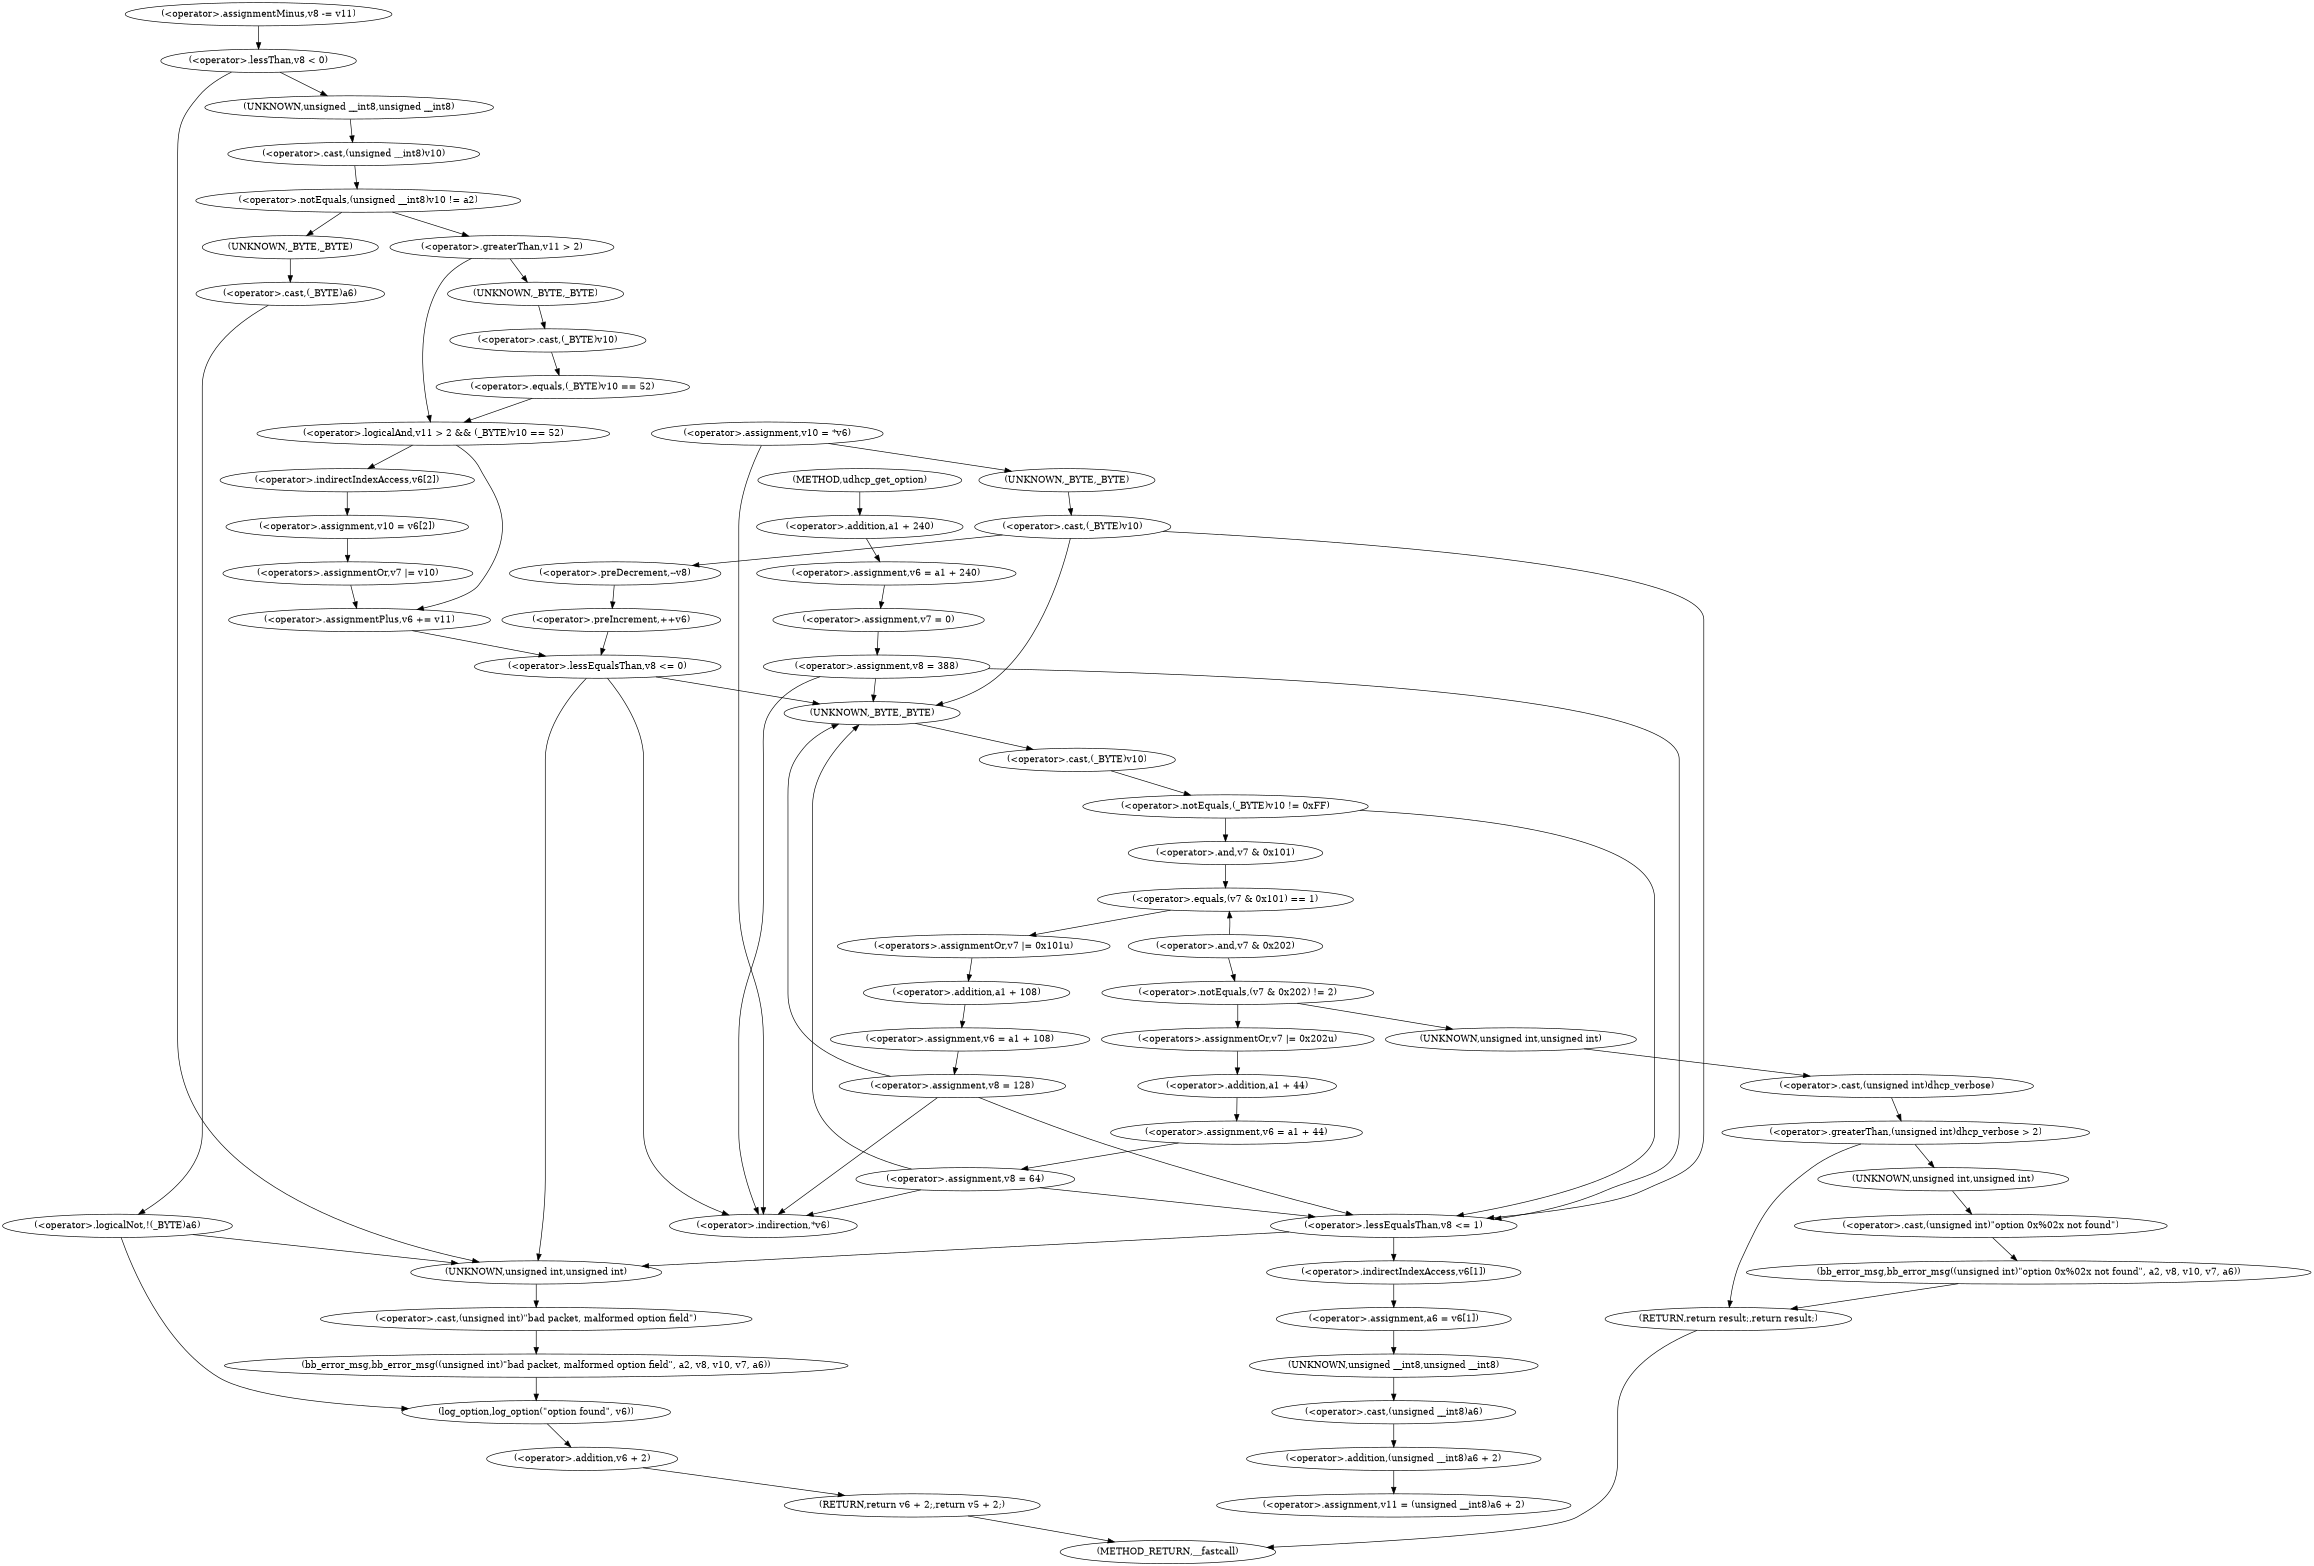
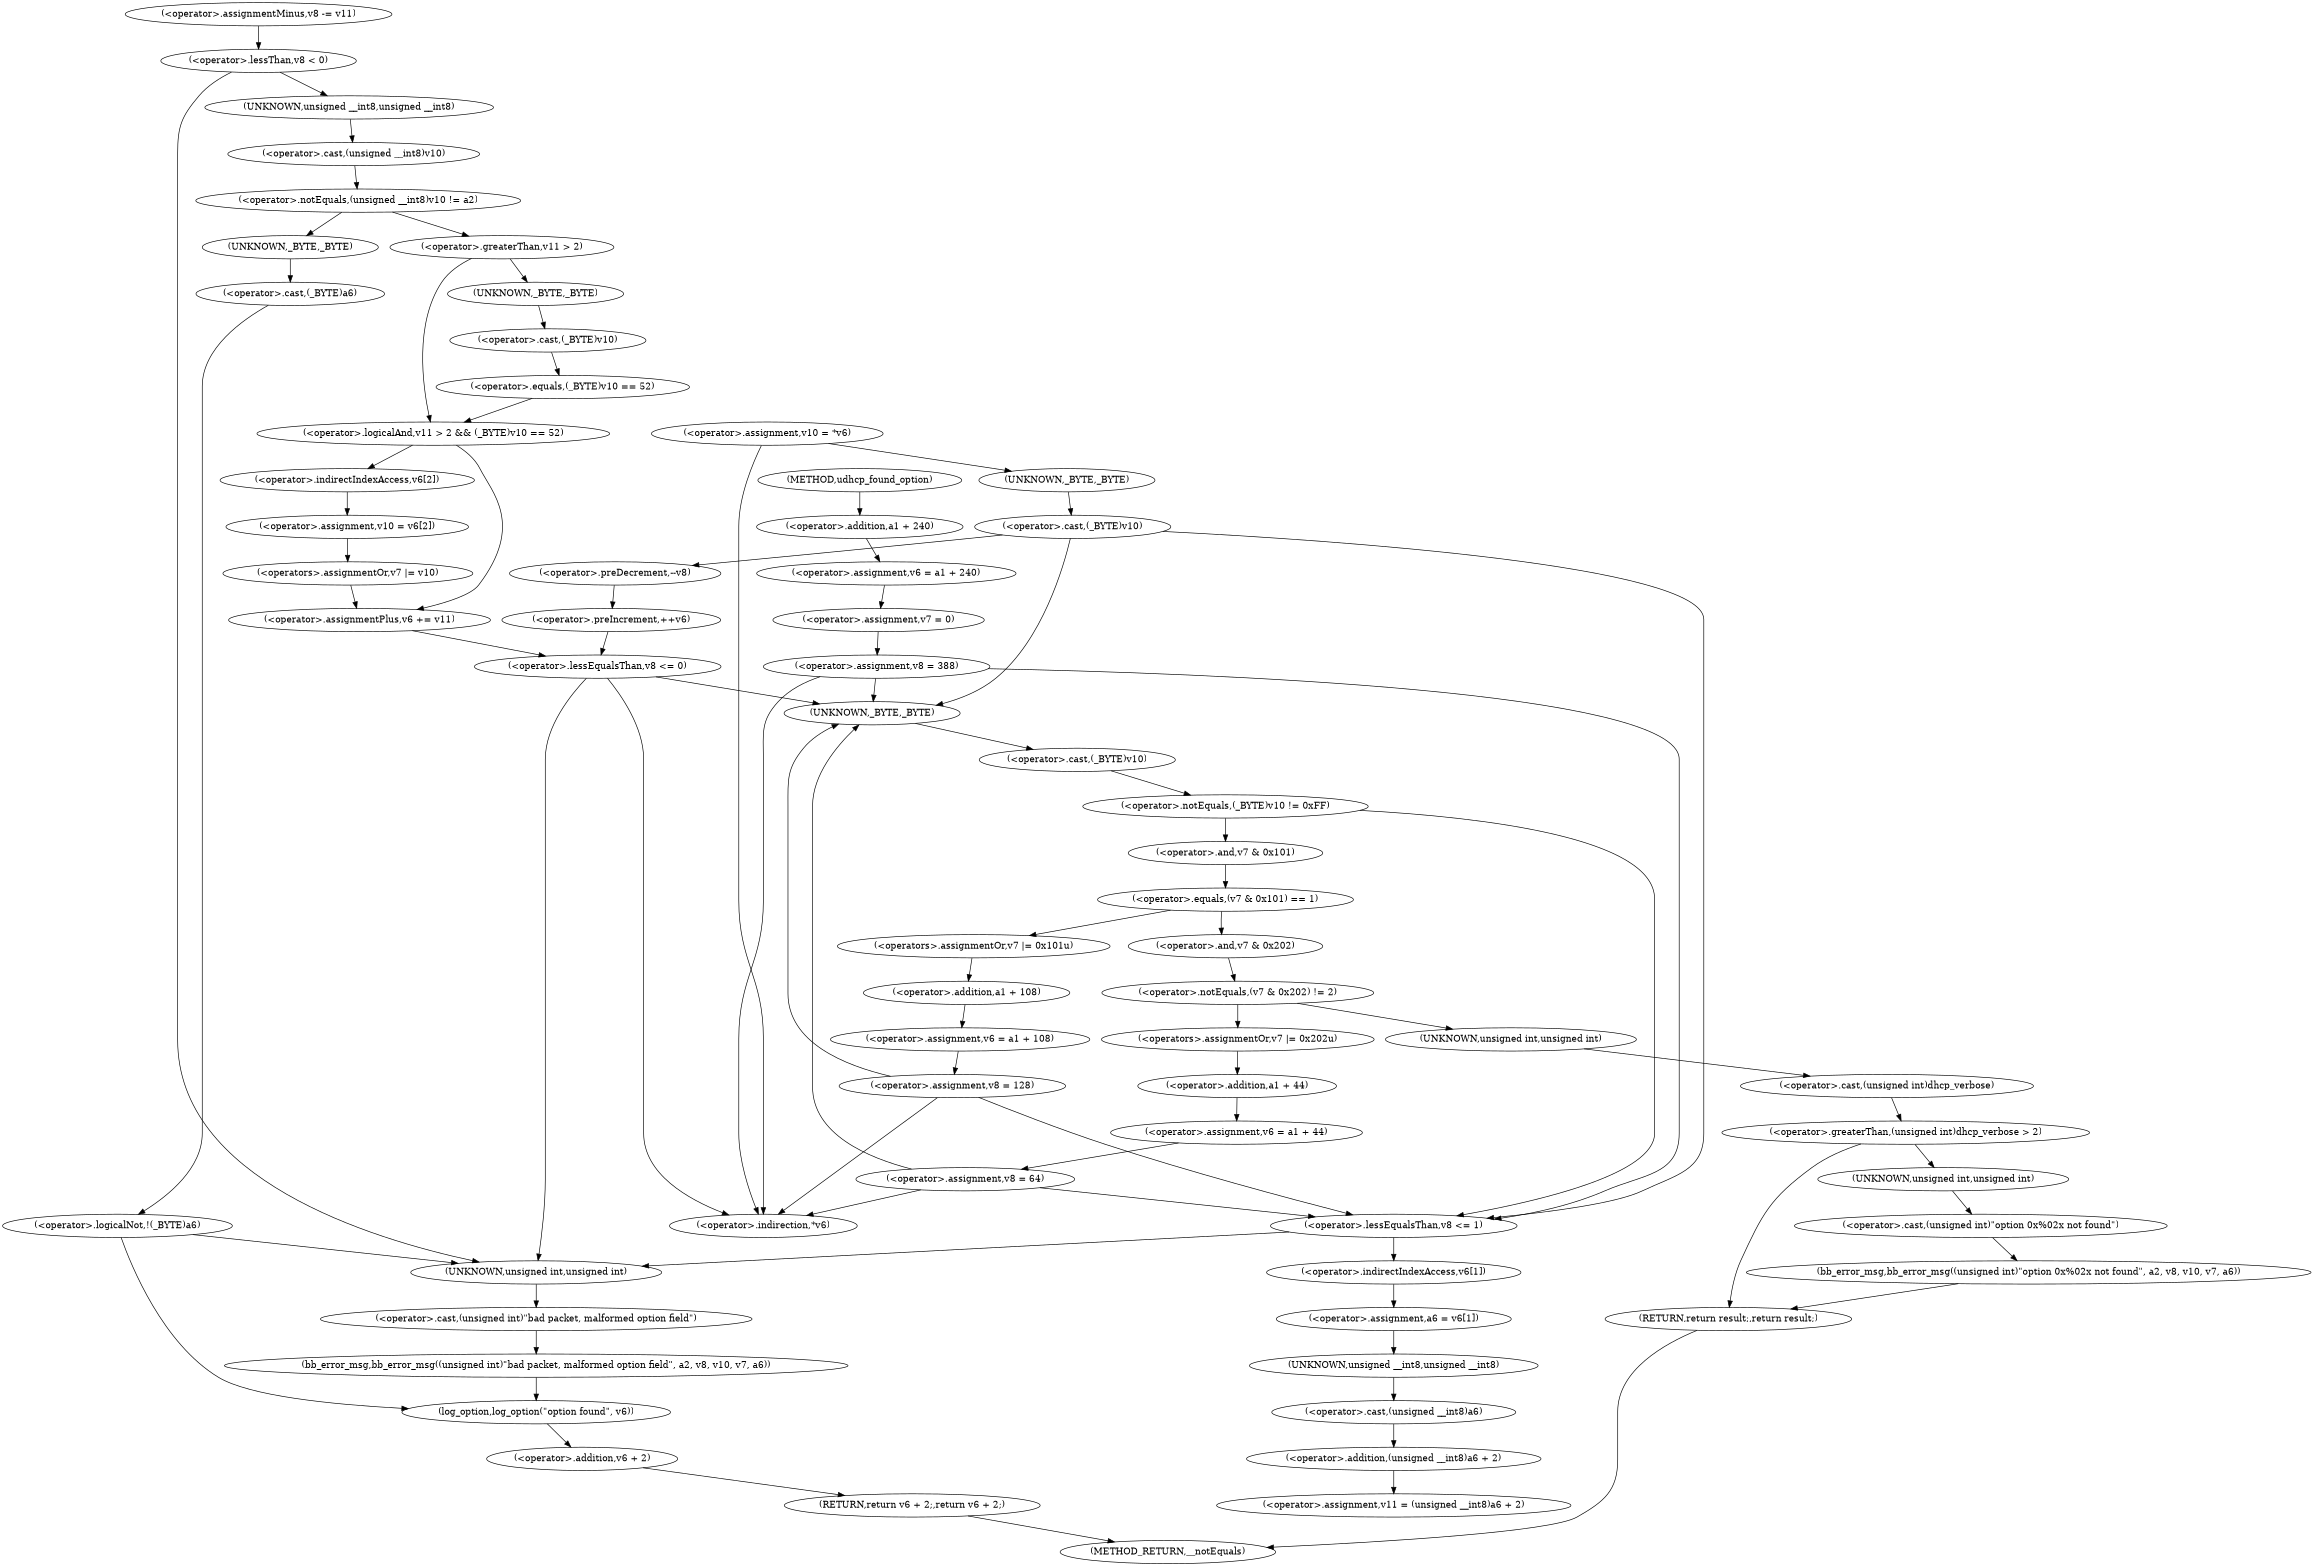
node "(METHOD,udhcp_get_option)": label "(METHOD,udhcp_get_option)" -> "(METHOD,udhcp_found_option)"
edge "(<operator>.and,v7 & 0x202)" -> "(<operator>.equals,(v7 & 0x101) == 1)": reversed
node "(RETURN,return v6 + 2;,return v5 + 2;)": label "(RETURN,return v6 + 2;,return v5 + 2;)" -> "(RETURN,return v6 + 2;,return v6 + 2;)"
node "(METHOD_RETURN,__fastcall)": label "(METHOD_RETURN,__fastcall)" -> "(METHOD_RETURN,__notEquals)"
